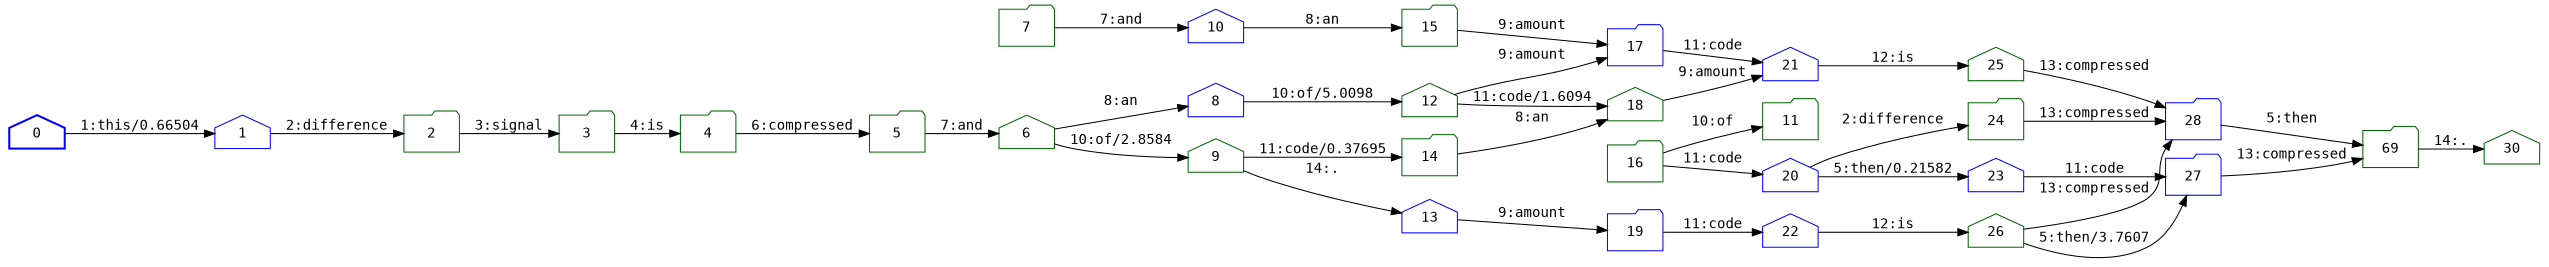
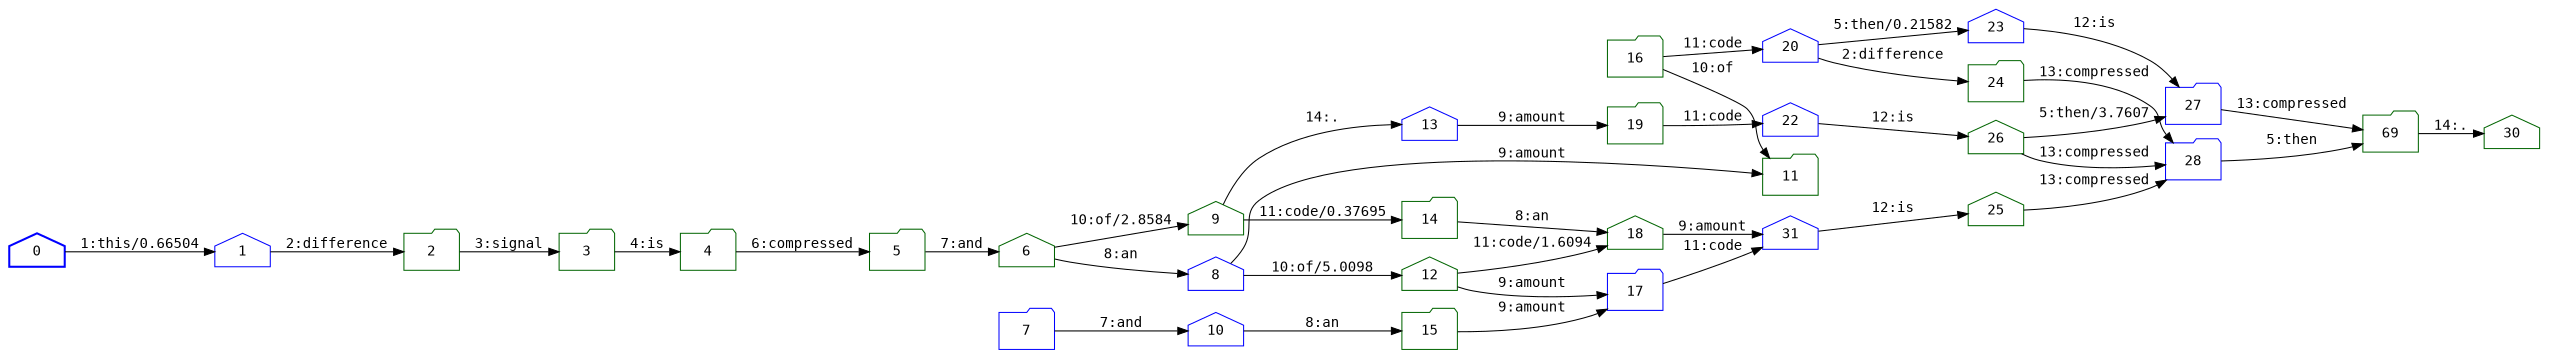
node "7": color darkgreen -> blue
node "21": label "21" -> "31"
edge "8" -> "11": added, label "9:amount"
edge "23" -> "27": label "11:code" -> "12:is"
node "19": color blue -> darkgreen
